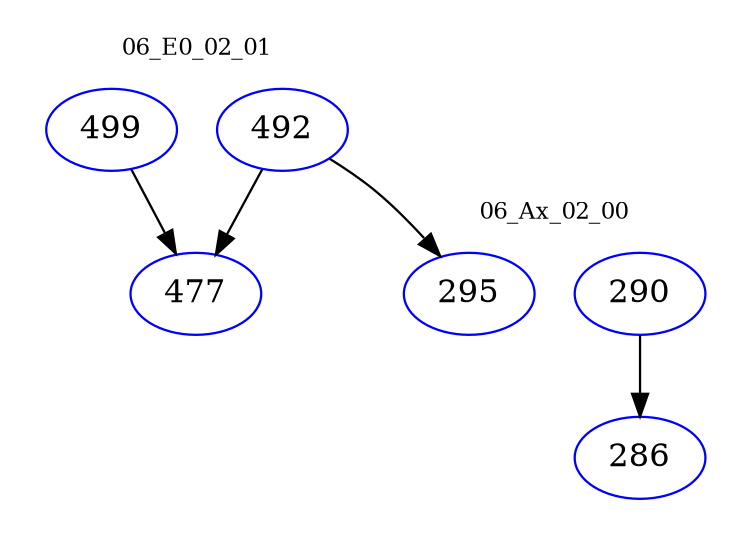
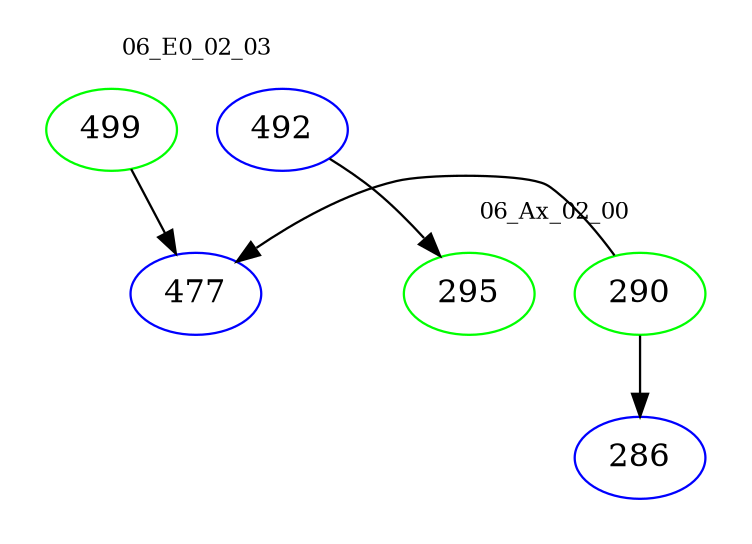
cluster "06_E0_02_01": label "06_E0_02_01" -> "06_E0_02_03"
node "499": color blue -> green
edge "492" -> "477": now "290" -> "477"
node "295": color blue -> green
node "290": color blue -> green
